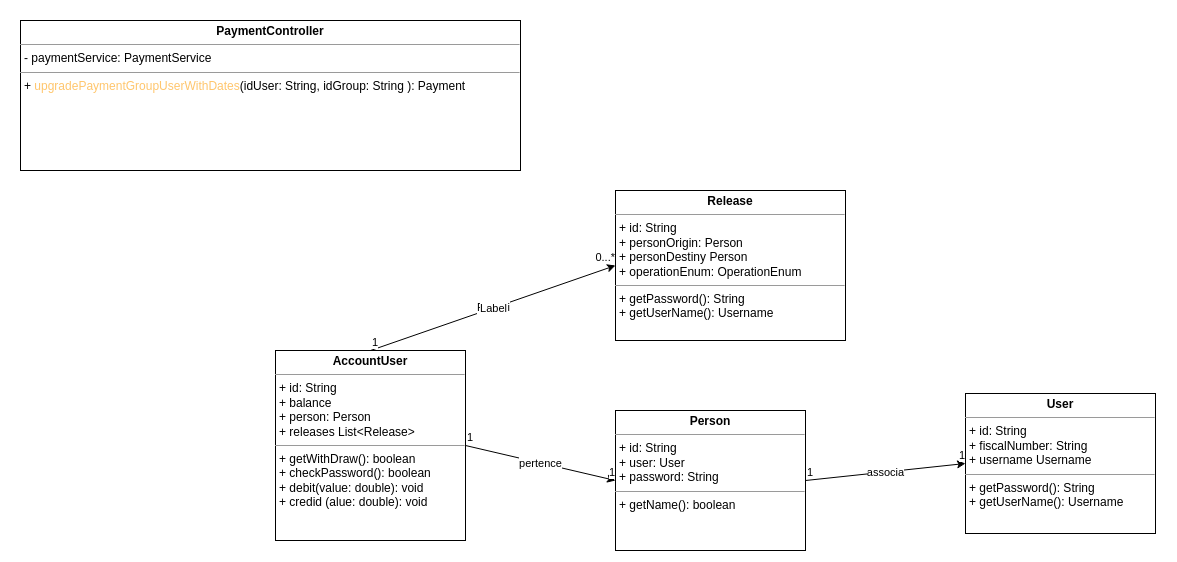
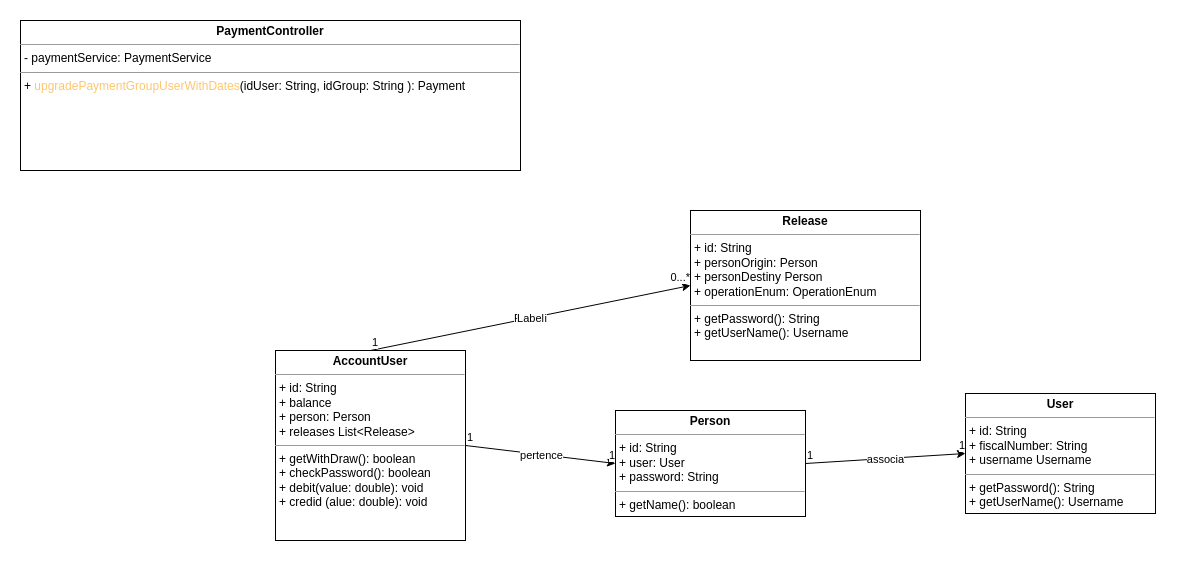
node "Release + id: String + personOrigin: Person + personDestiny Person + operationEnum: OperationEnum + getPassword(): String + getUserName(): Username": moved (731, 266) -> (806, 286)
node "User + id: String + fiscalNumber: String + username Username + getPassword(): String + getUserName(): Username": size 190x140 -> 190x120
node "Person + id: String + user: User + password: String + getName(): boolean": size 190x140 -> 190x106
